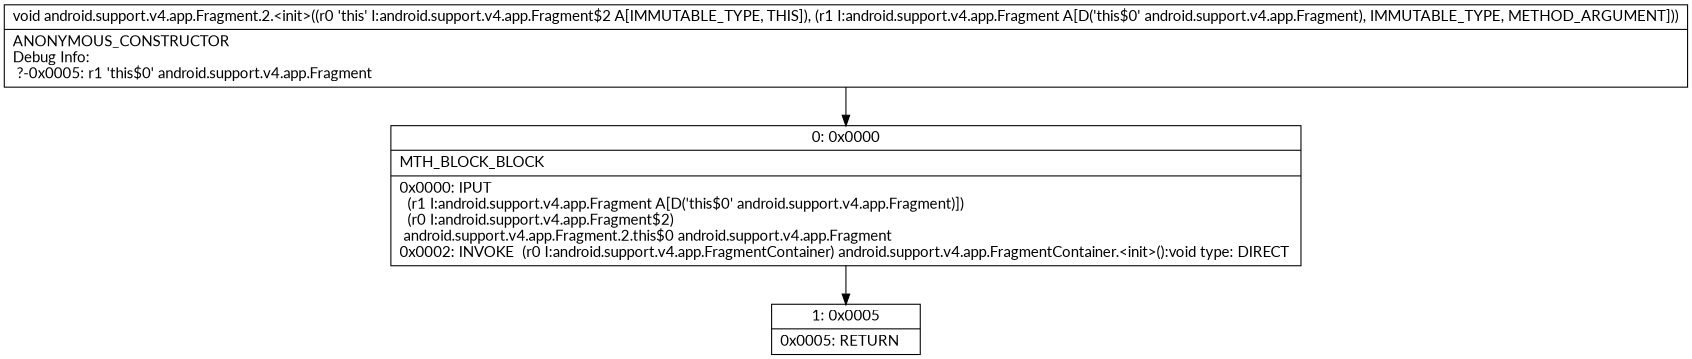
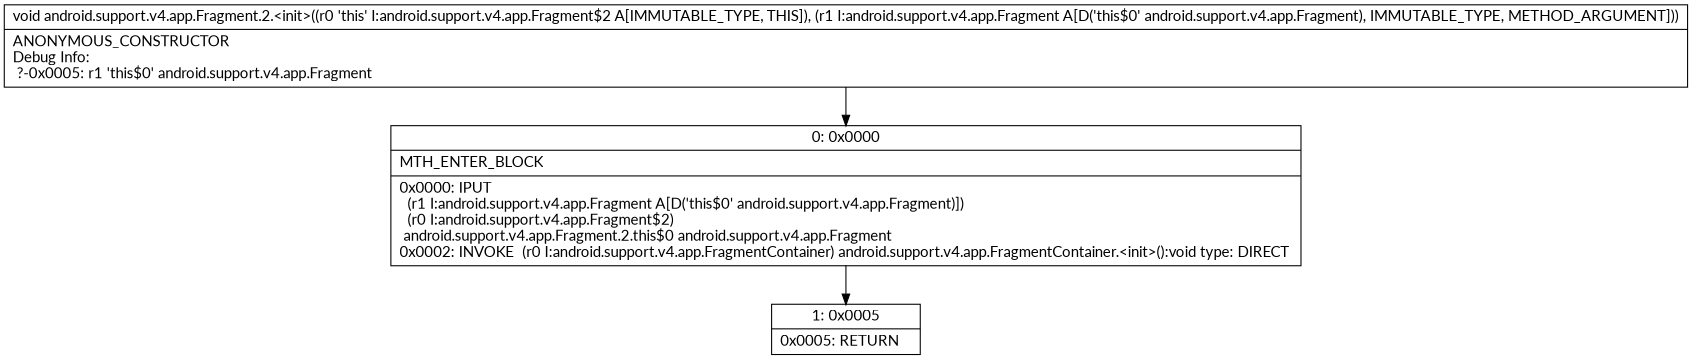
node "0: 0x0000": text "MTH_BLOCK_BLOCK" -> "MTH_ENTER_BLOCK"
